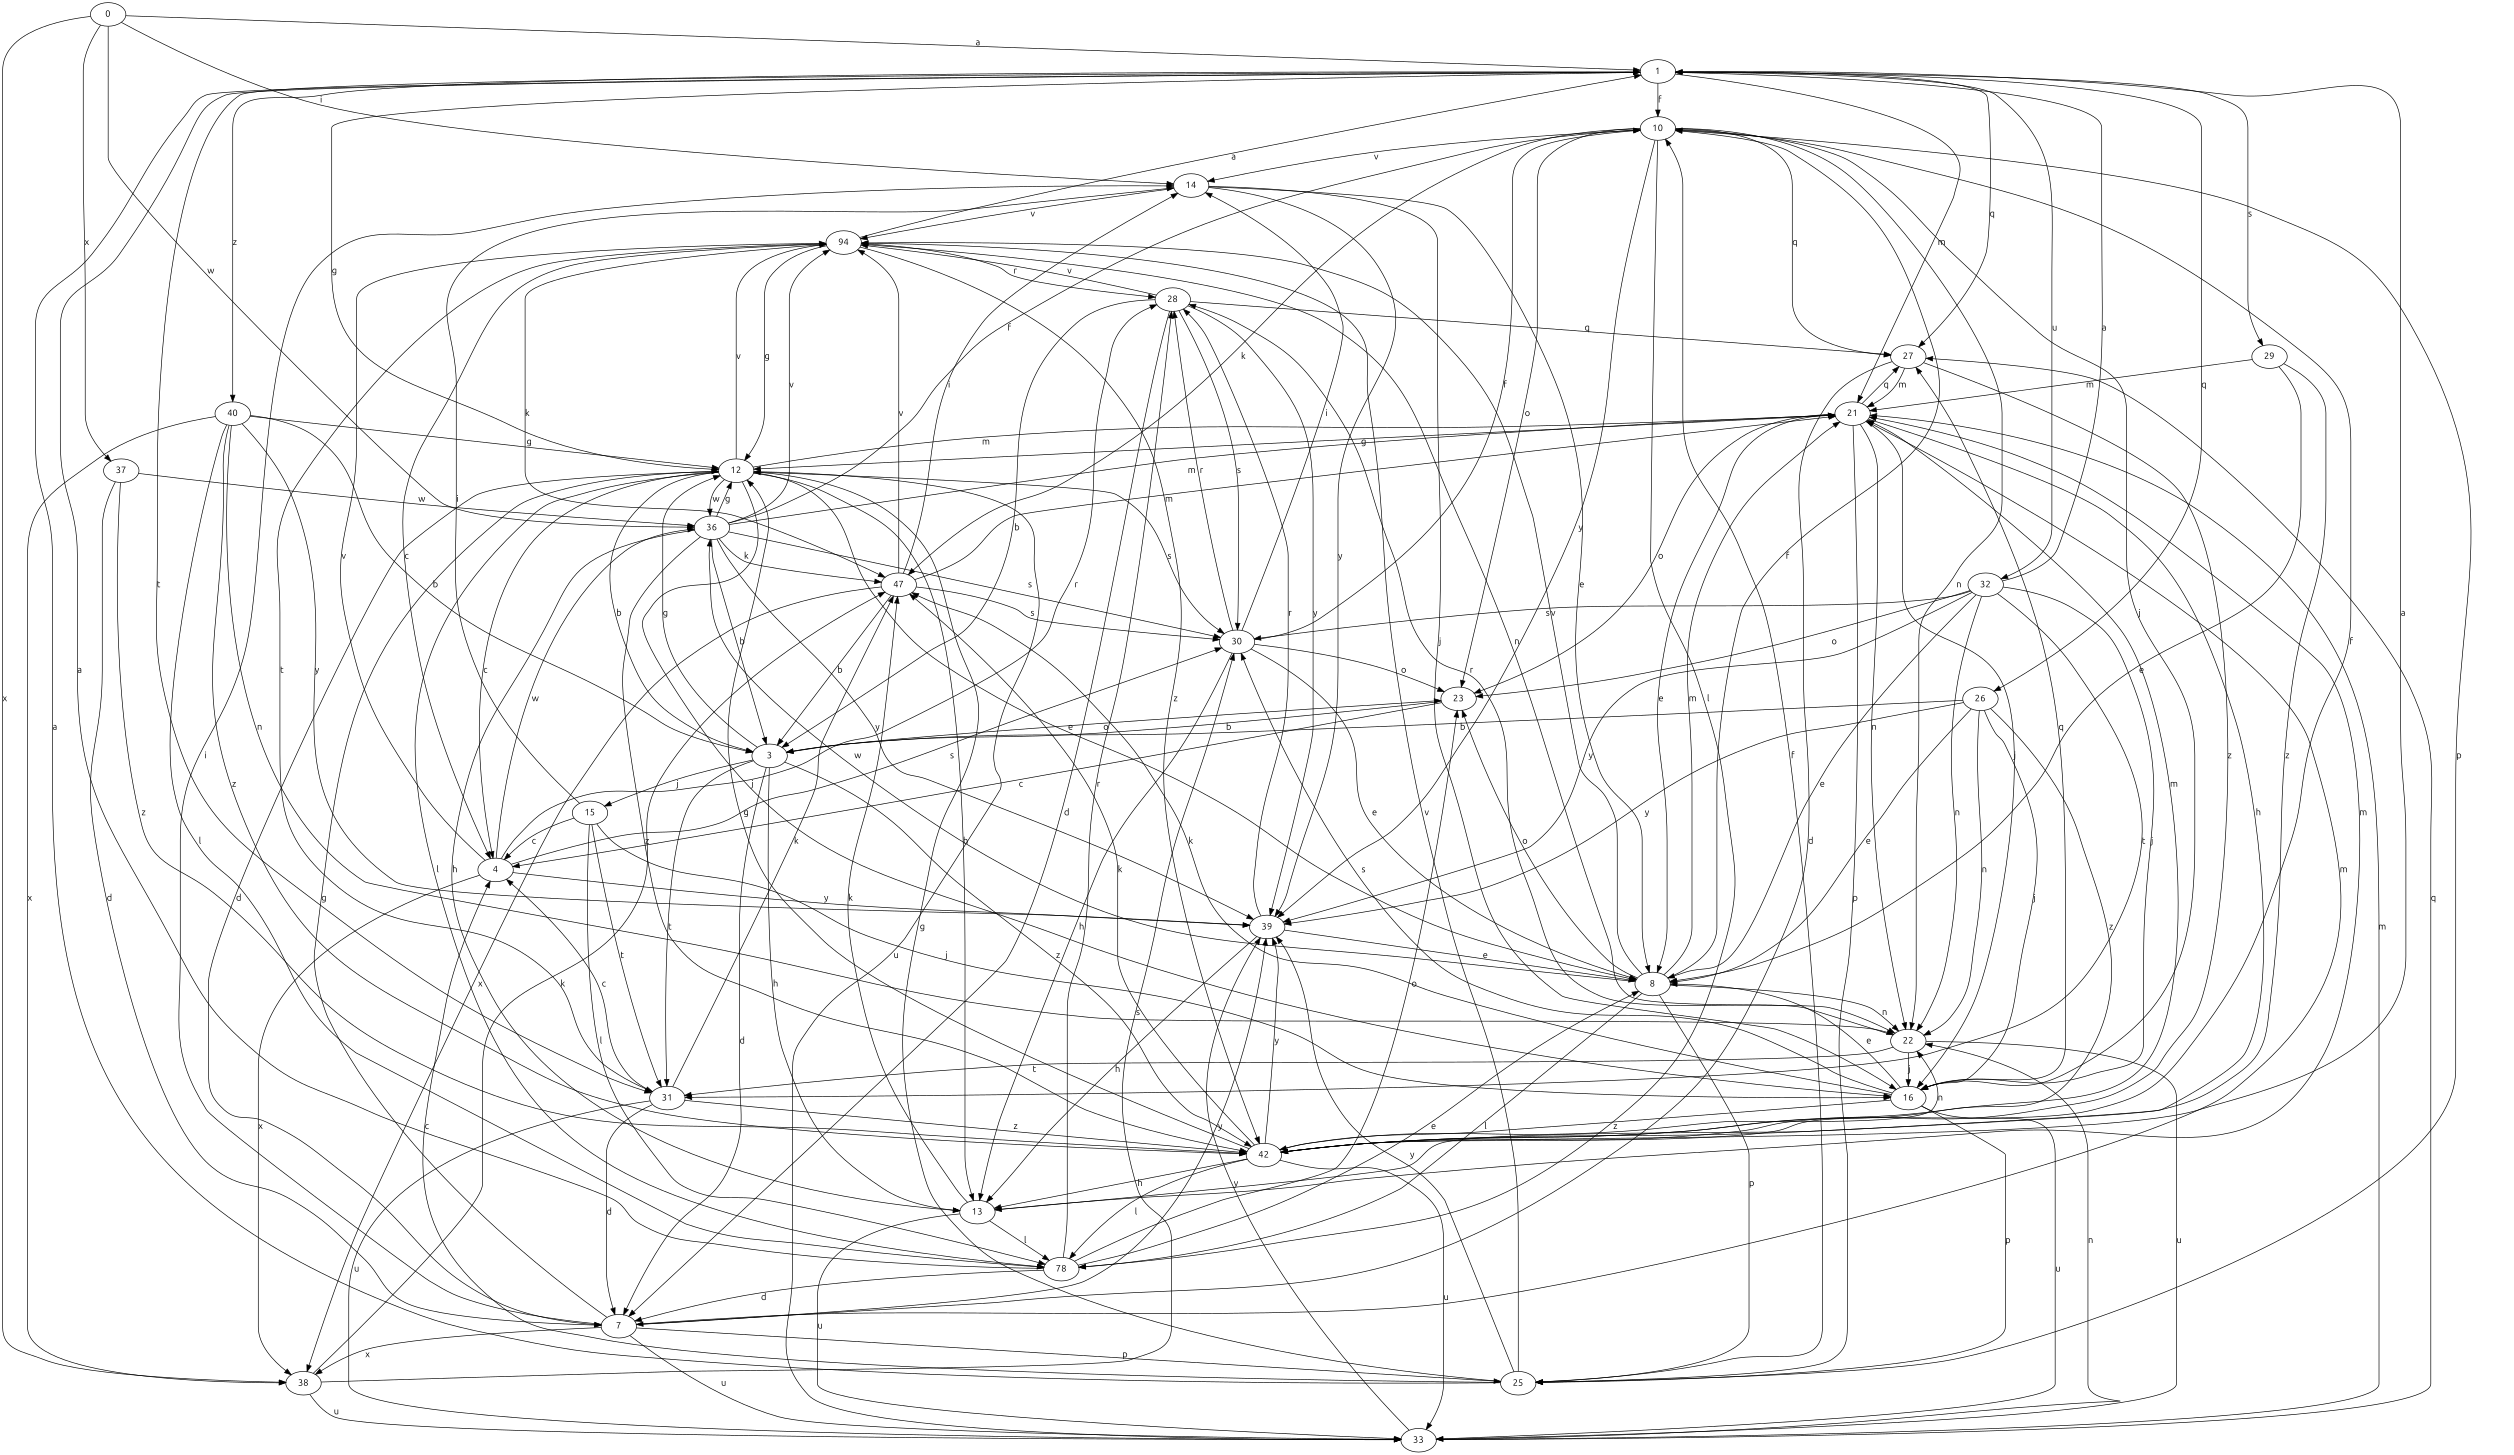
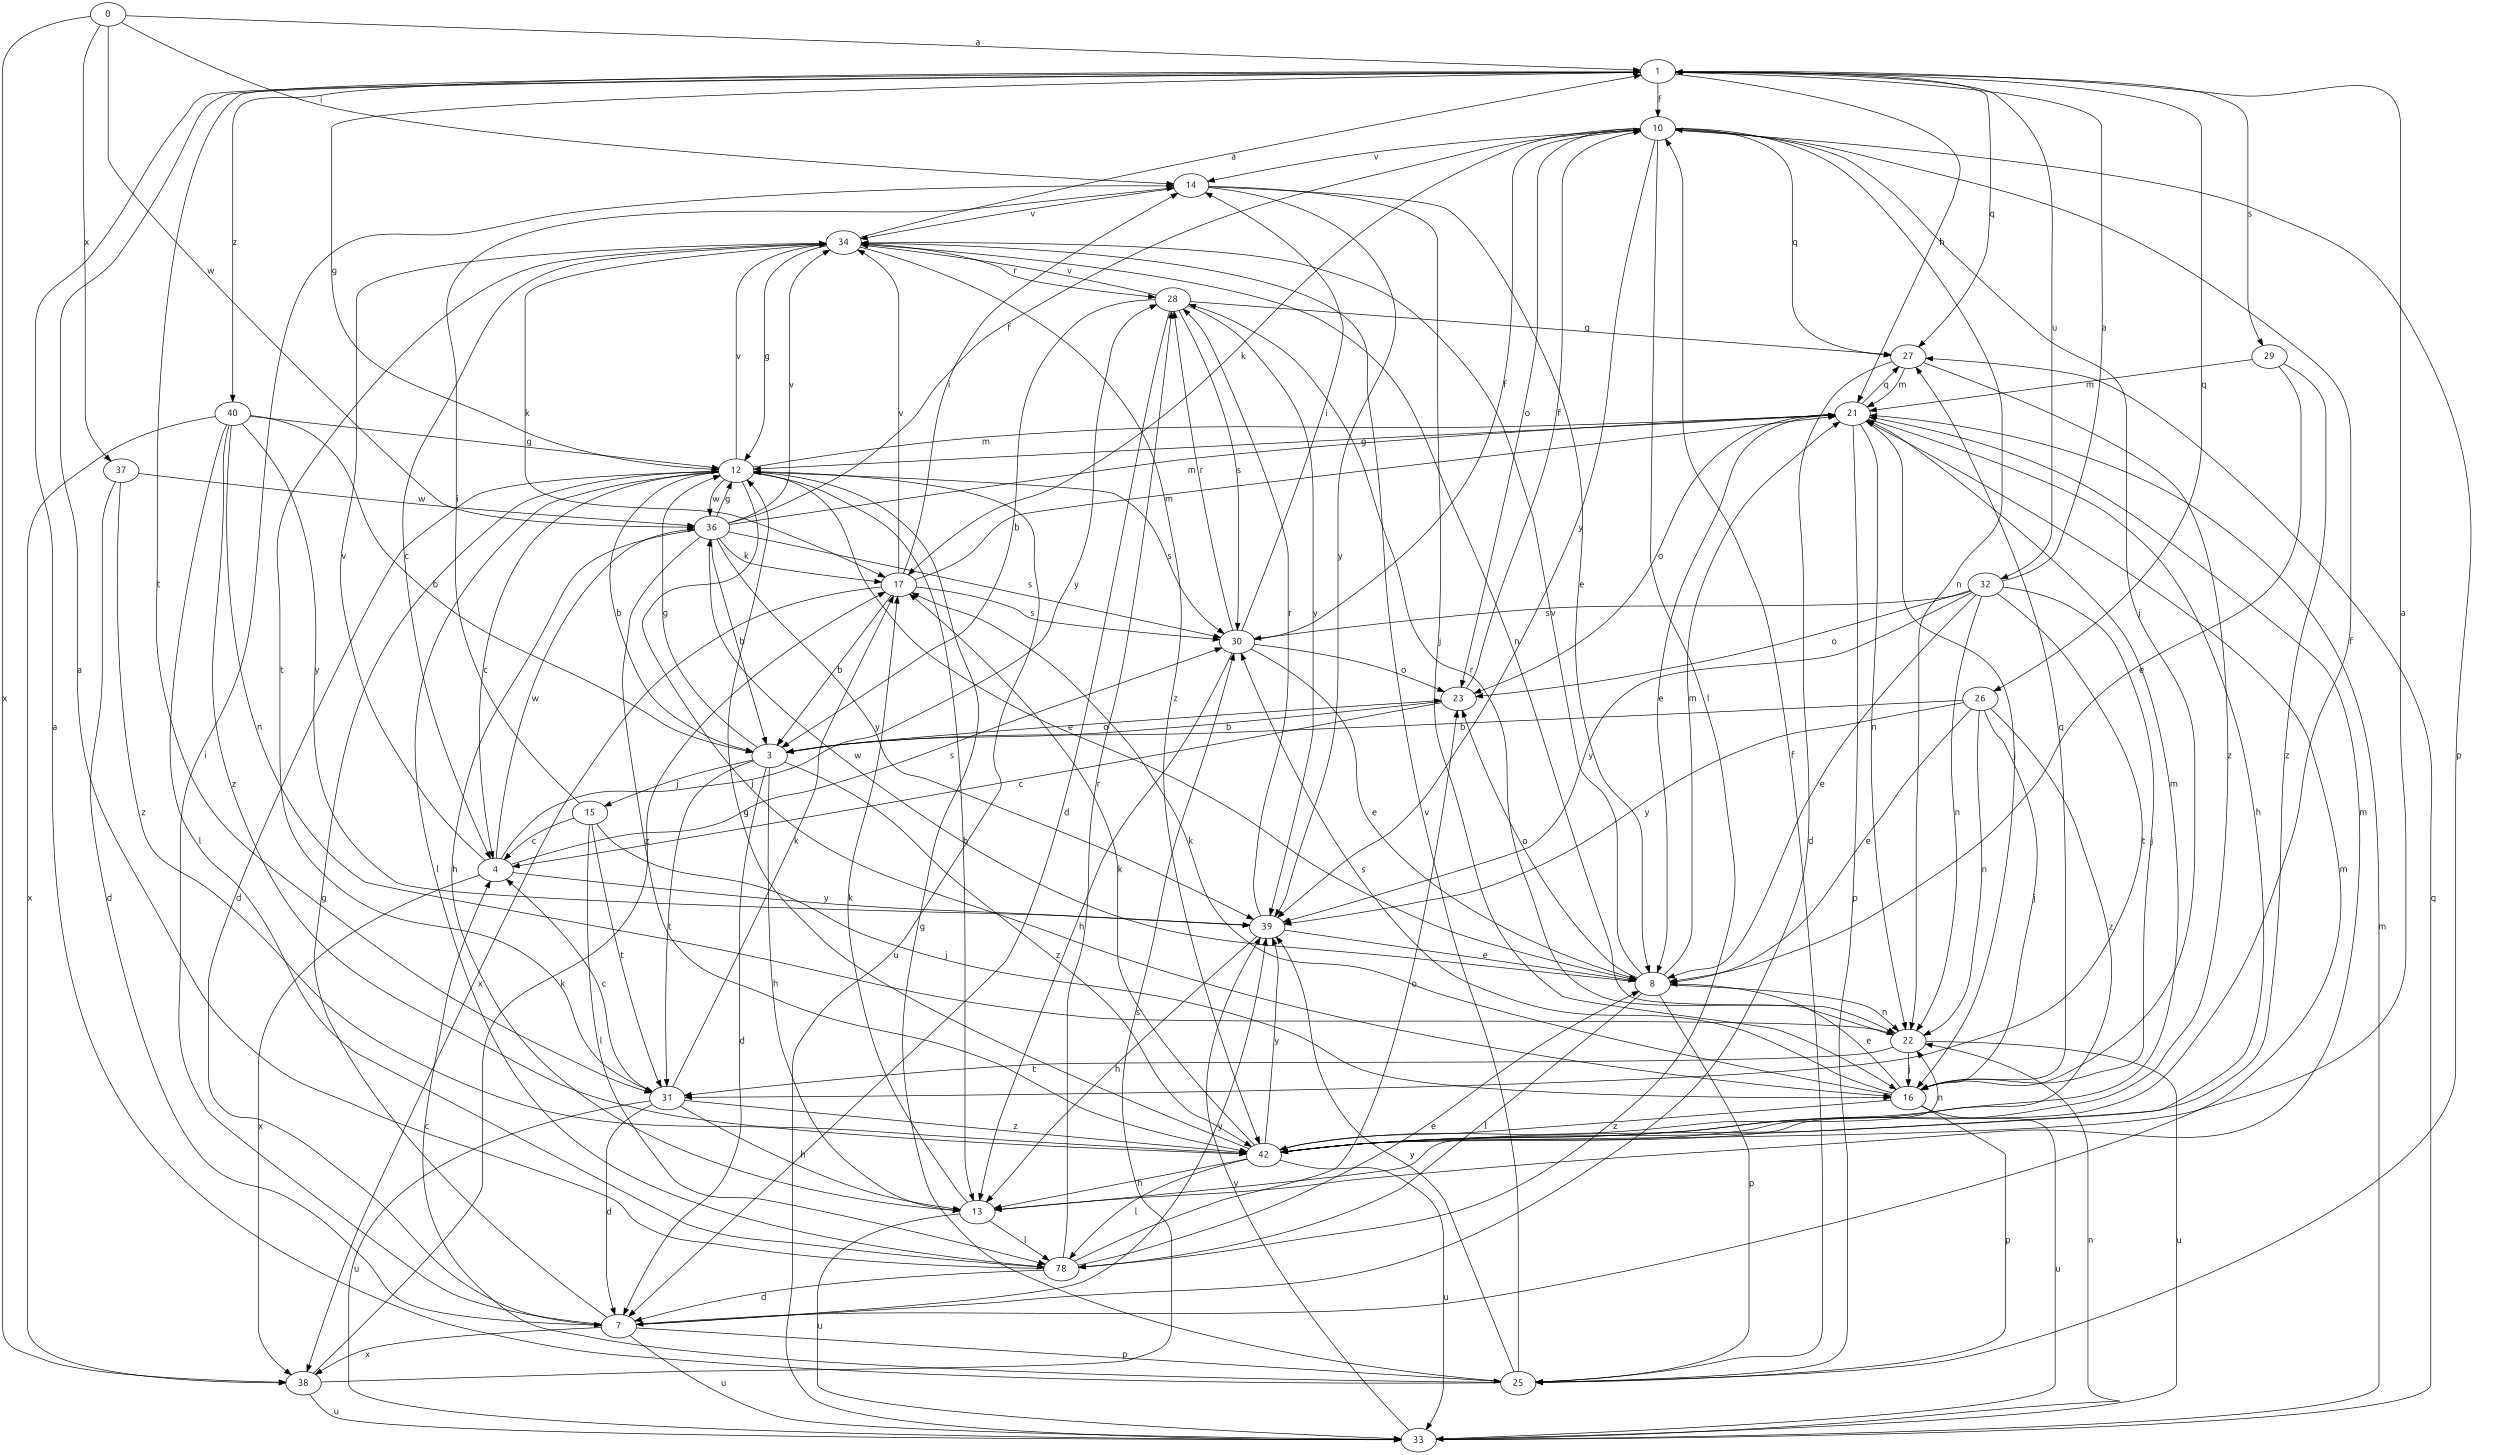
node "94": label "94" -> "34"
edge "1" -> "21": label "m" -> "h"
edge "8" -> "10": now "23" -> "10"
node "47": label "47" -> "17"
edge "4" -> "28": label "r" -> "y"
edge "31" -> "13": added, label "h"
